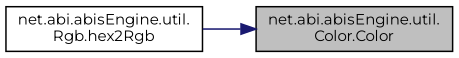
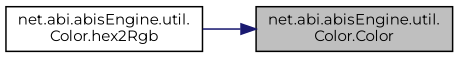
node "net.abi.abisEngine.util. Rgb.hex2Rgb": label "net.abi.abisEngine.util. Rgb.hex2Rgb" -> "net.abi.abisEngine.util. Color.hex2Rgb"
